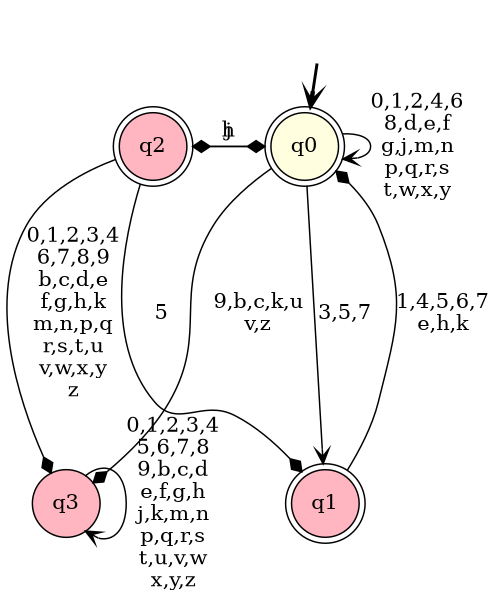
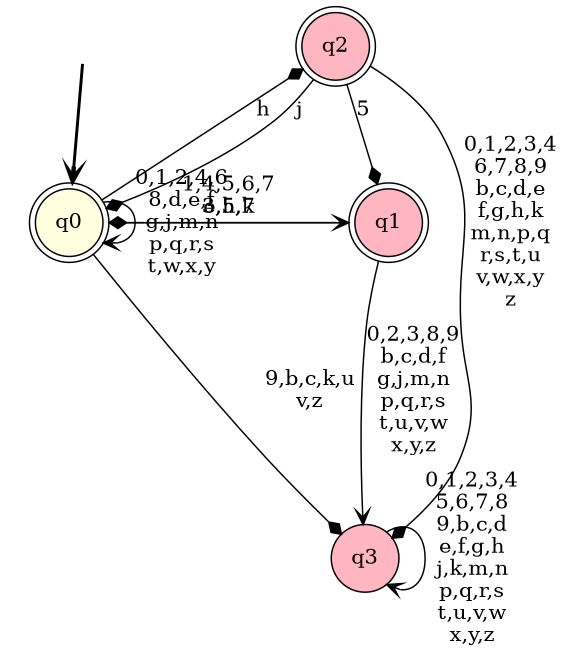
edge "q1" -> "q3": added, label "0,2,3,8,9 b,c,d,f g,j,m,n p,q,r,s t,u,v,w x,y,z"
